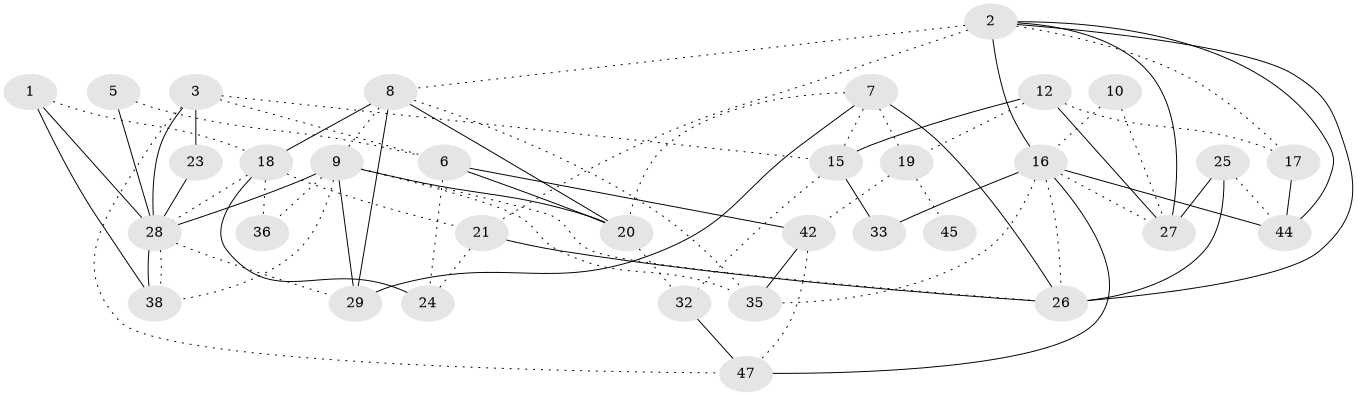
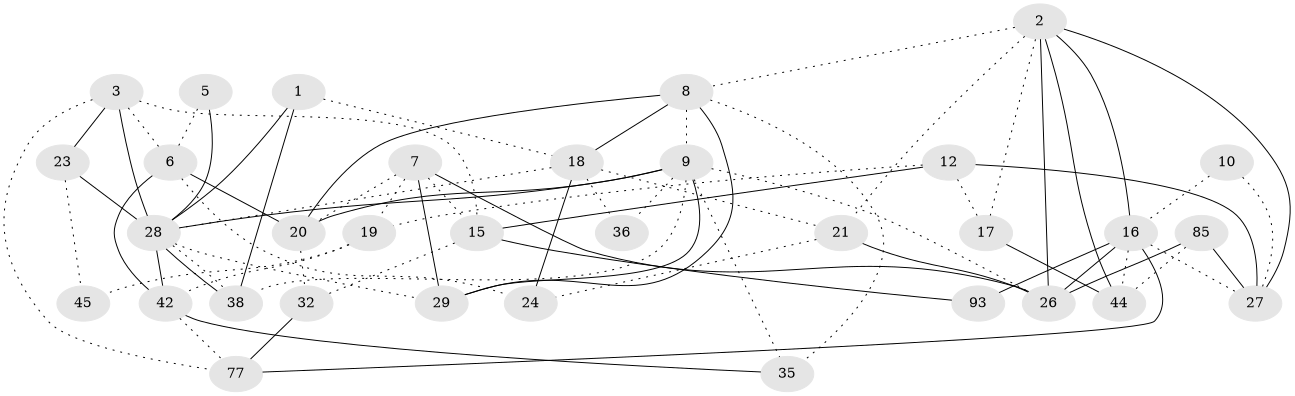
node "25": label "25" -> "85"
edge "16" -- "44": style solid -> dotted
edge "16" -- "26": style dotted -> solid
edge "23" -- "45": added
node "33": label "33" -> "93"
edge "28" -- "42": added
edge "16" -- "35": removed
node "47": label "47" -> "77"
